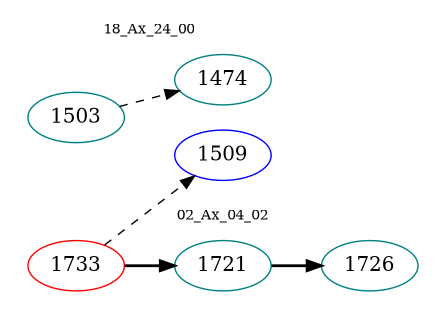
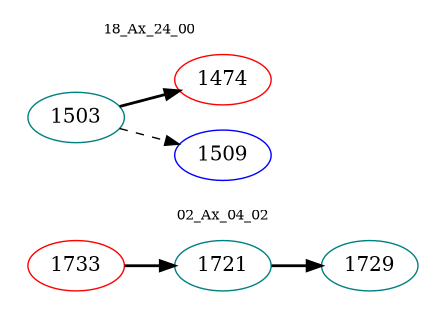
node "1474": color teal -> red
edge "1503" -> "1474": style dashed -> bold
edge "1733" -> "1509": now "1503" -> "1509"
node "1726": label "1726" -> "1729"
